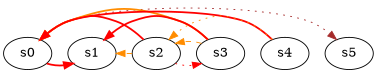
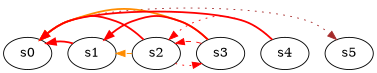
edge "s4" -> "s2": color darkorange -> red
edge "s3" -> "s2": color darkorange -> red
edge "s0" -> "s1": reversed
